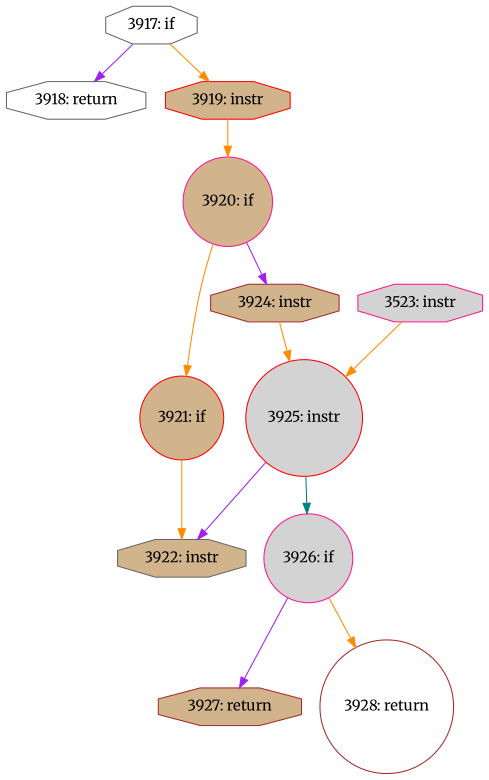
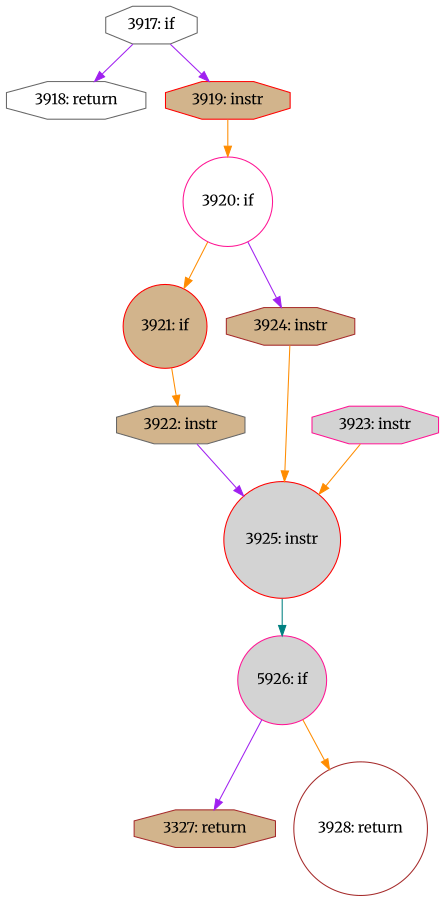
edge "3917: if" -> "3919: instr": color darkorange -> purple
node "3920: if": fillcolor tan -> white
node "3523: instr": label "3523: instr" -> "3923: instr"
edge "3925: instr" -> "3922: instr": reversed
node "3926: if": label "3926: if" -> "5926: if"
node "3927: return": label "3927: return" -> "3327: return"
